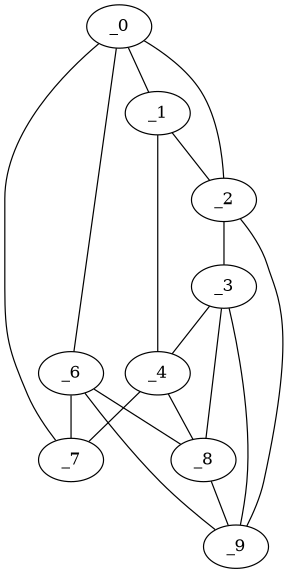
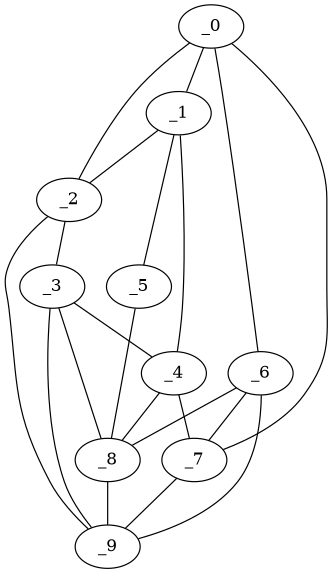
node "_5": added
edge "_7" -- "_9": added
